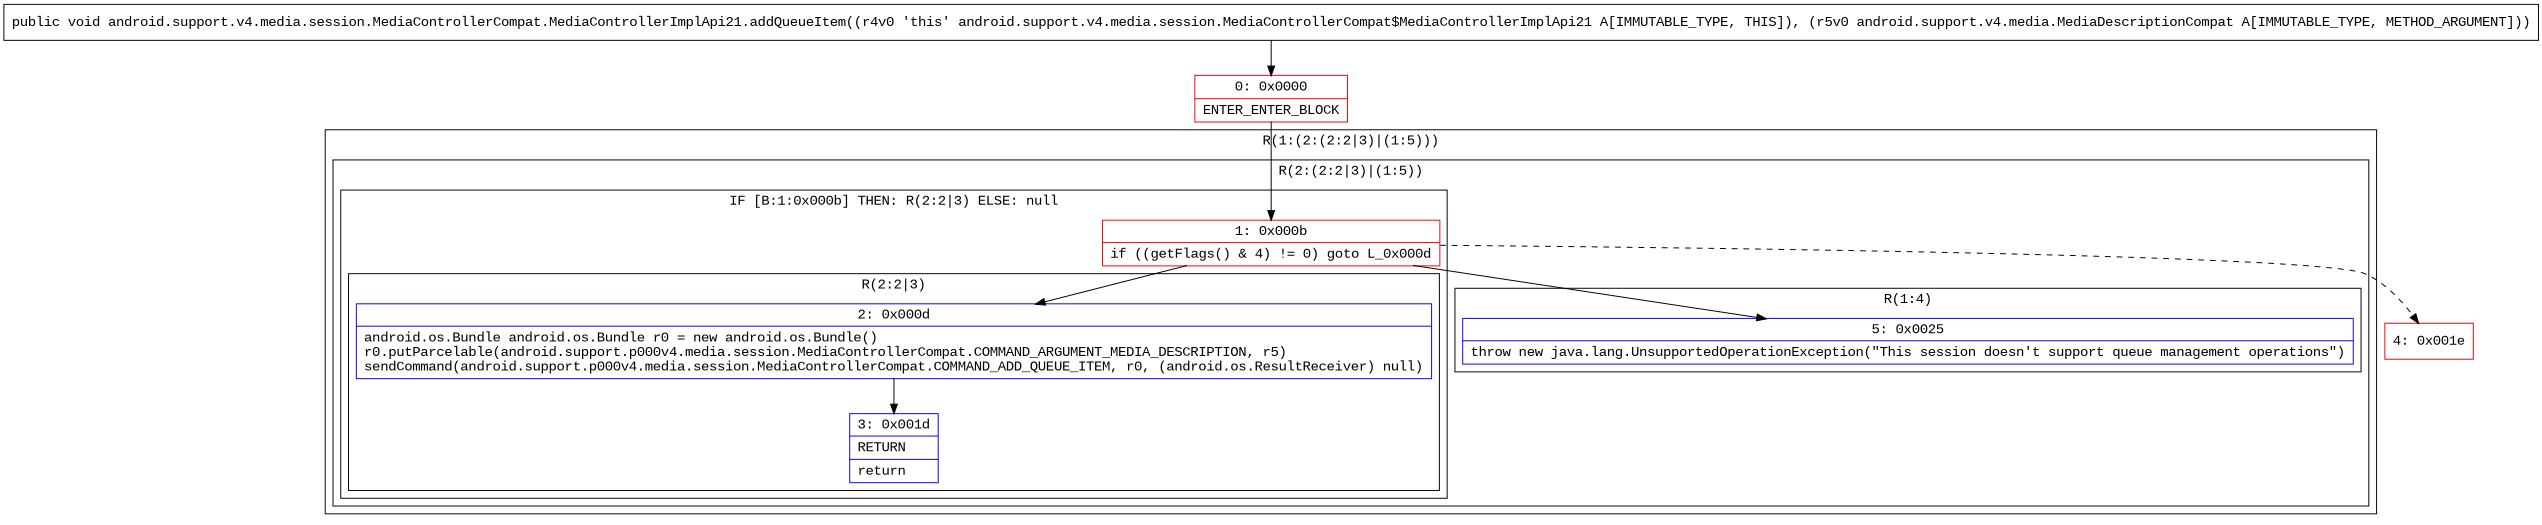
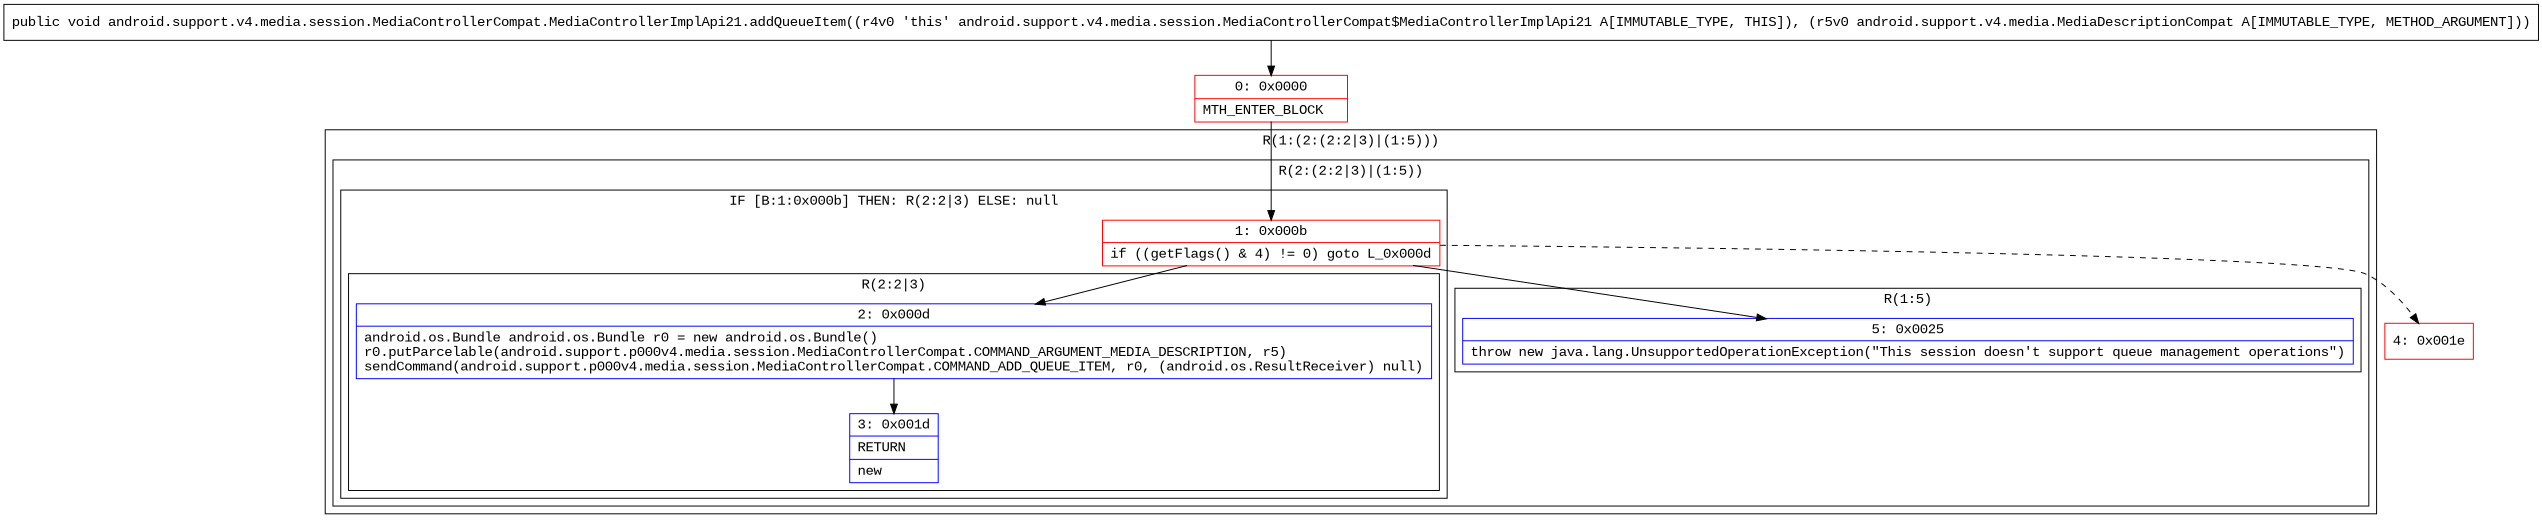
node "0: 0x0000": text "ENTER_ENTER_BLOCK" -> "MTH_ENTER_BLOCK"
cluster "R(1:4)": label "R(1:4)" -> "R(1:5)"
node "3: 0x001d": text "return" -> "new"
